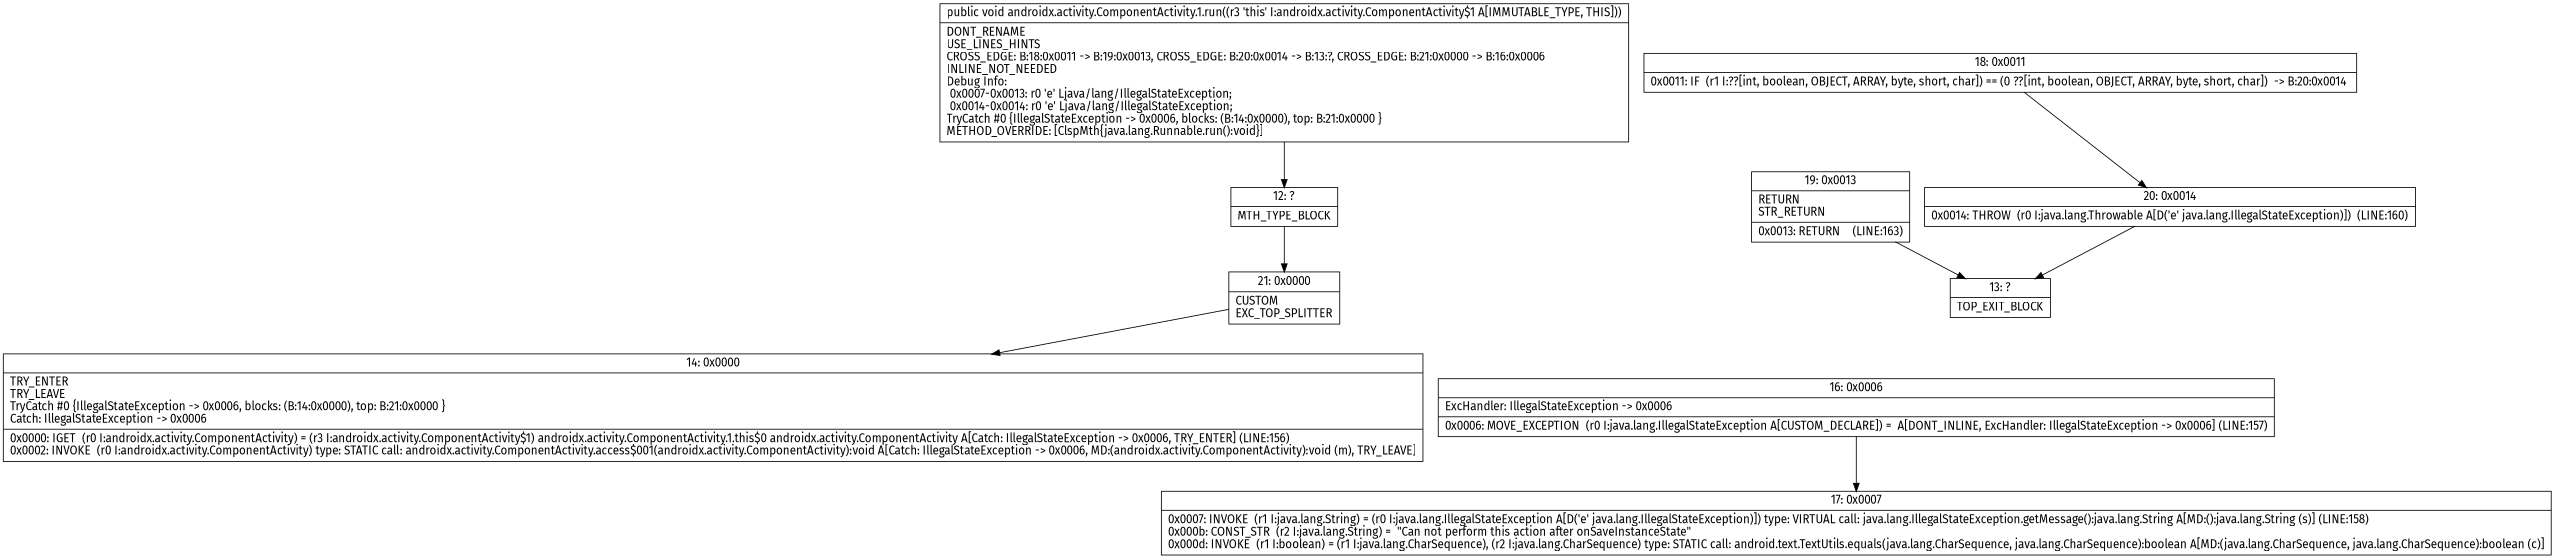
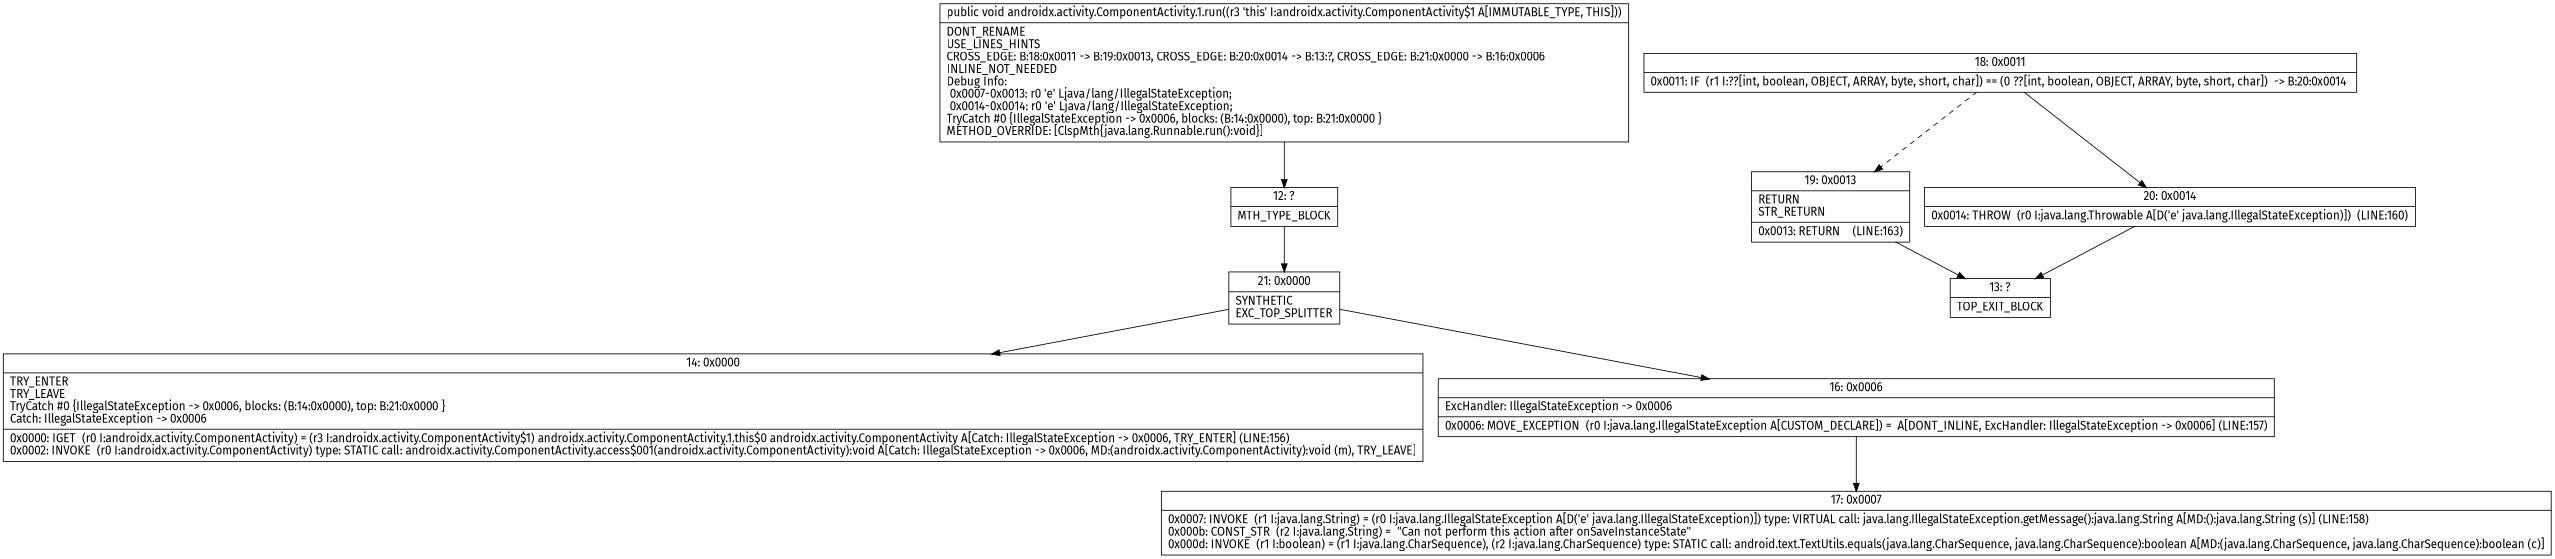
edge "18: 0x0011" -> "19: 0x0013": added
node "21: 0x0000": text "CUSTOM" -> "SYNTHETIC"
edge "21: 0x0000" -> "16: 0x0006": added
